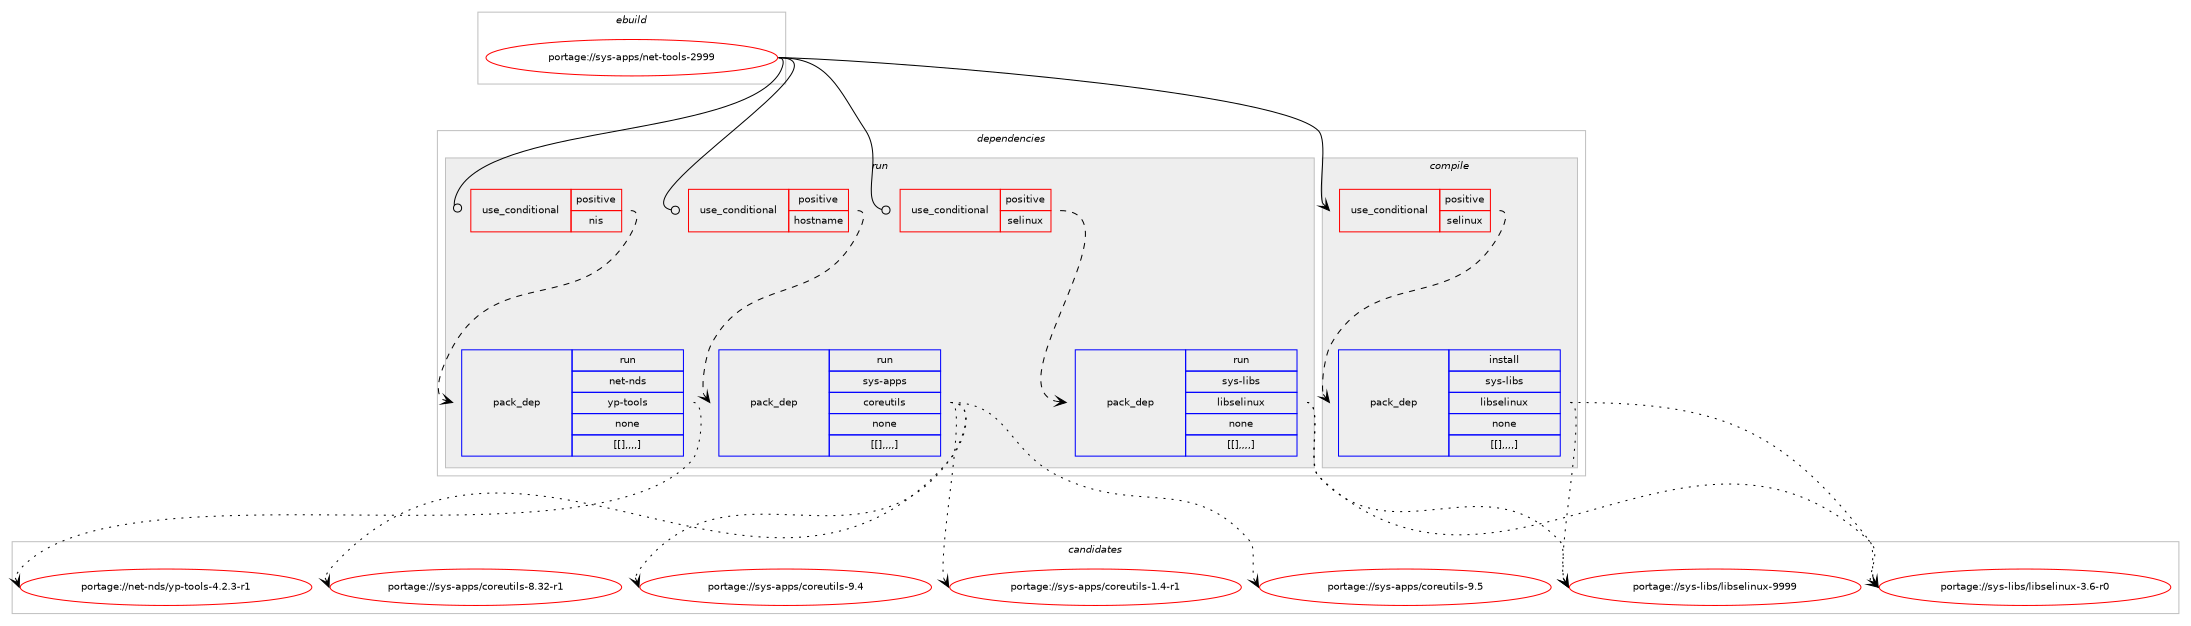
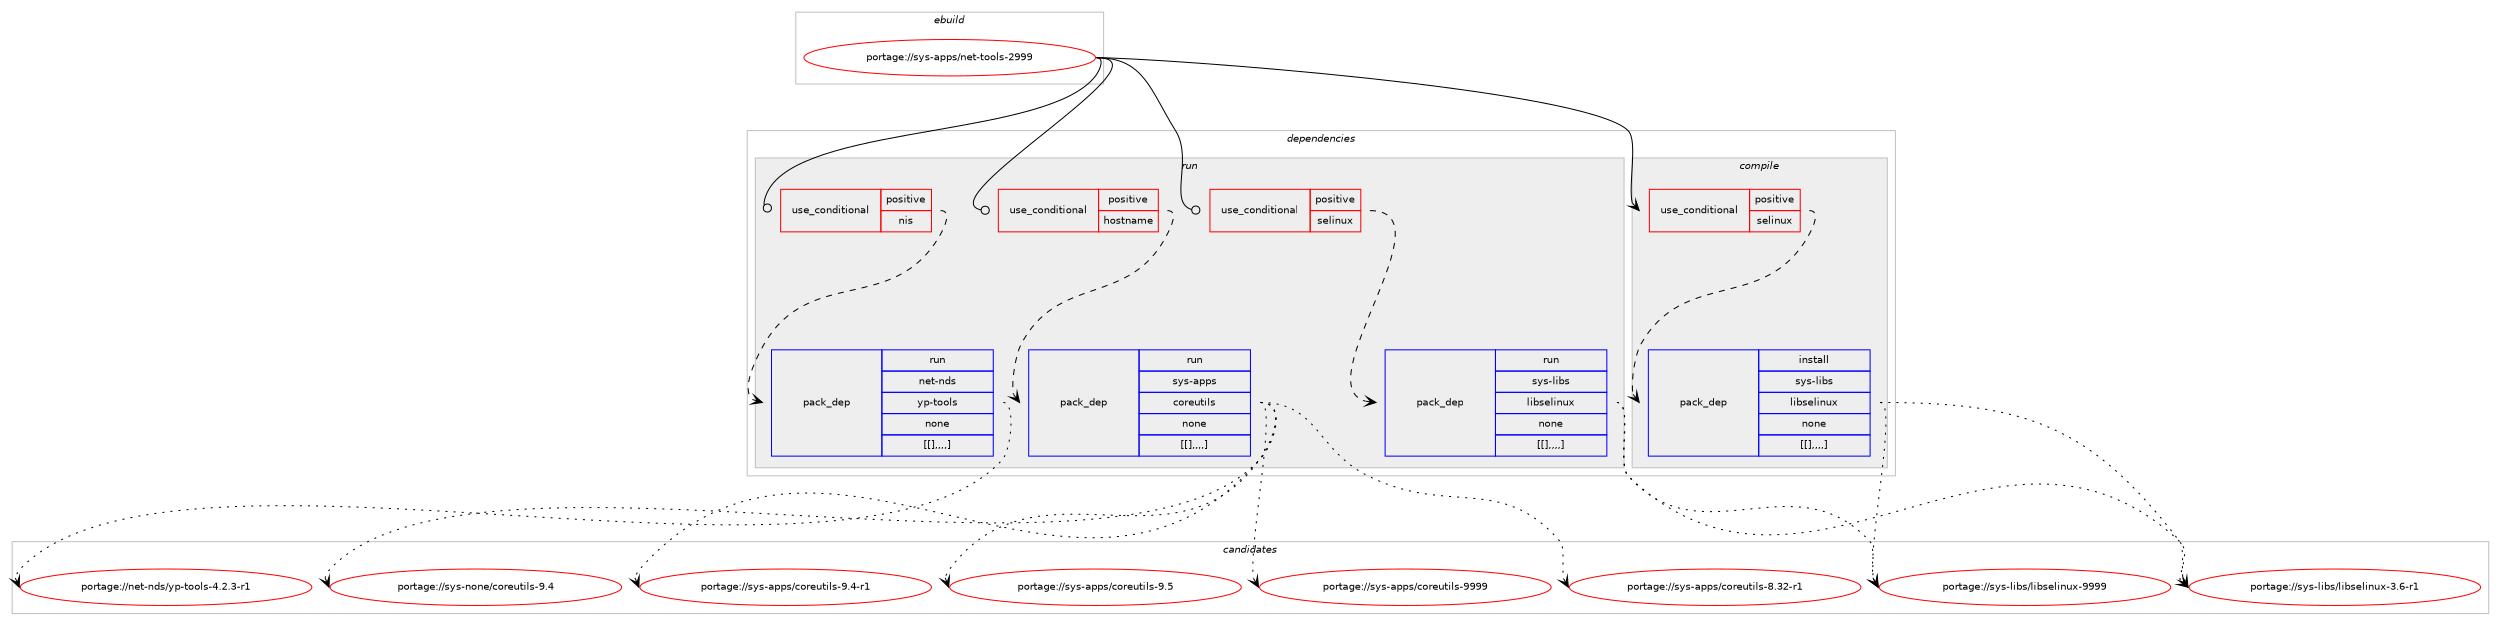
node "portage://sys-apps/coreutils-9.4": label "portage://sys-apps/coreutils-9.4" -> "portage://sys-none/coreutils-9.4"
node "portage://sys-apps/coreutils-1.4-r1": label "portage://sys-apps/coreutils-1.4-r1" -> "portage://sys-apps/coreutils-9.4-r1"
node "portage://sys-apps/coreutils-9999": added
node "portage://sys-libs/libselinux-3.6-r0": label "portage://sys-libs/libselinux-3.6-r0" -> "portage://sys-libs/libselinux-3.6-r1"
